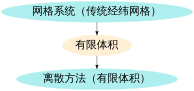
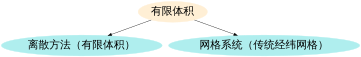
edge "网格系统（传统经纬网格）" -> "有限体积": reversed
